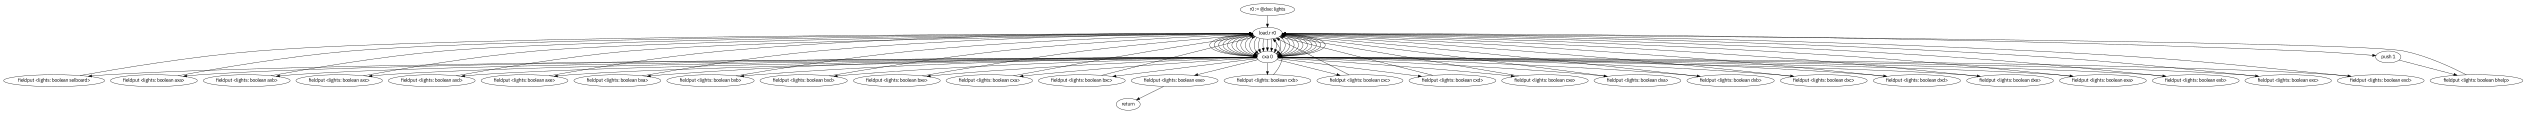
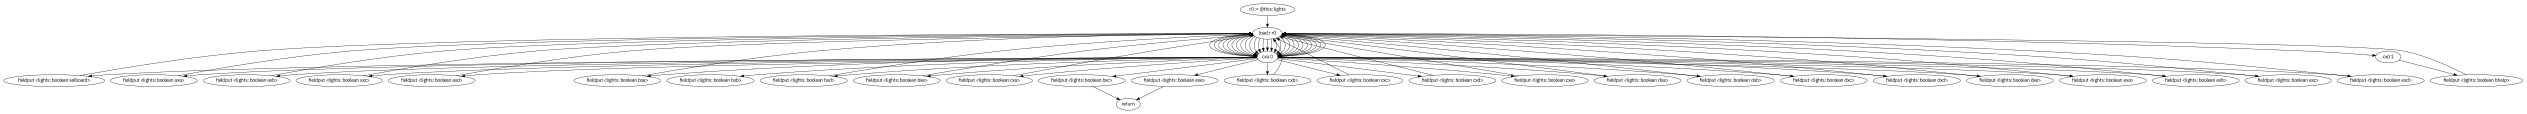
node "r0 := @dxe: lights": label "r0 := @dxe: lights" -> "r0 := @this: lights"
edge "fieldput <lights: boolean bxb>" -> "load.r r0": removed
edge "fieldput <lights: boolean bxc>" -> "load.r r0": now "fieldput <lights: boolean bxc>" -> "return"
node "push 1": label "push 1" -> "cxd 1"
node "fieldput <lights: boolean axe>": removed
